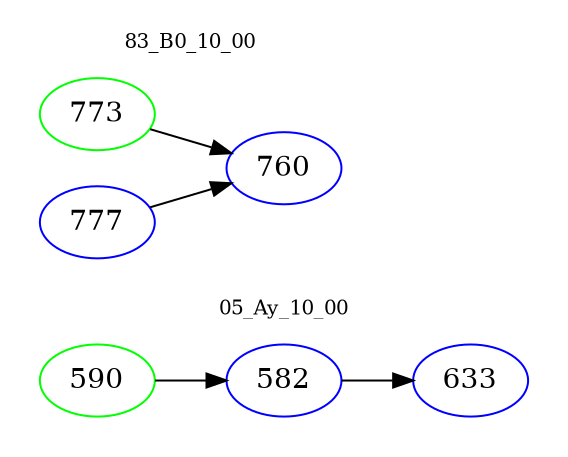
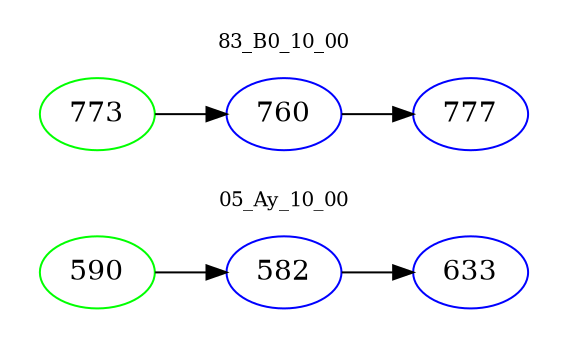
edge "777" -> "760": reversed
